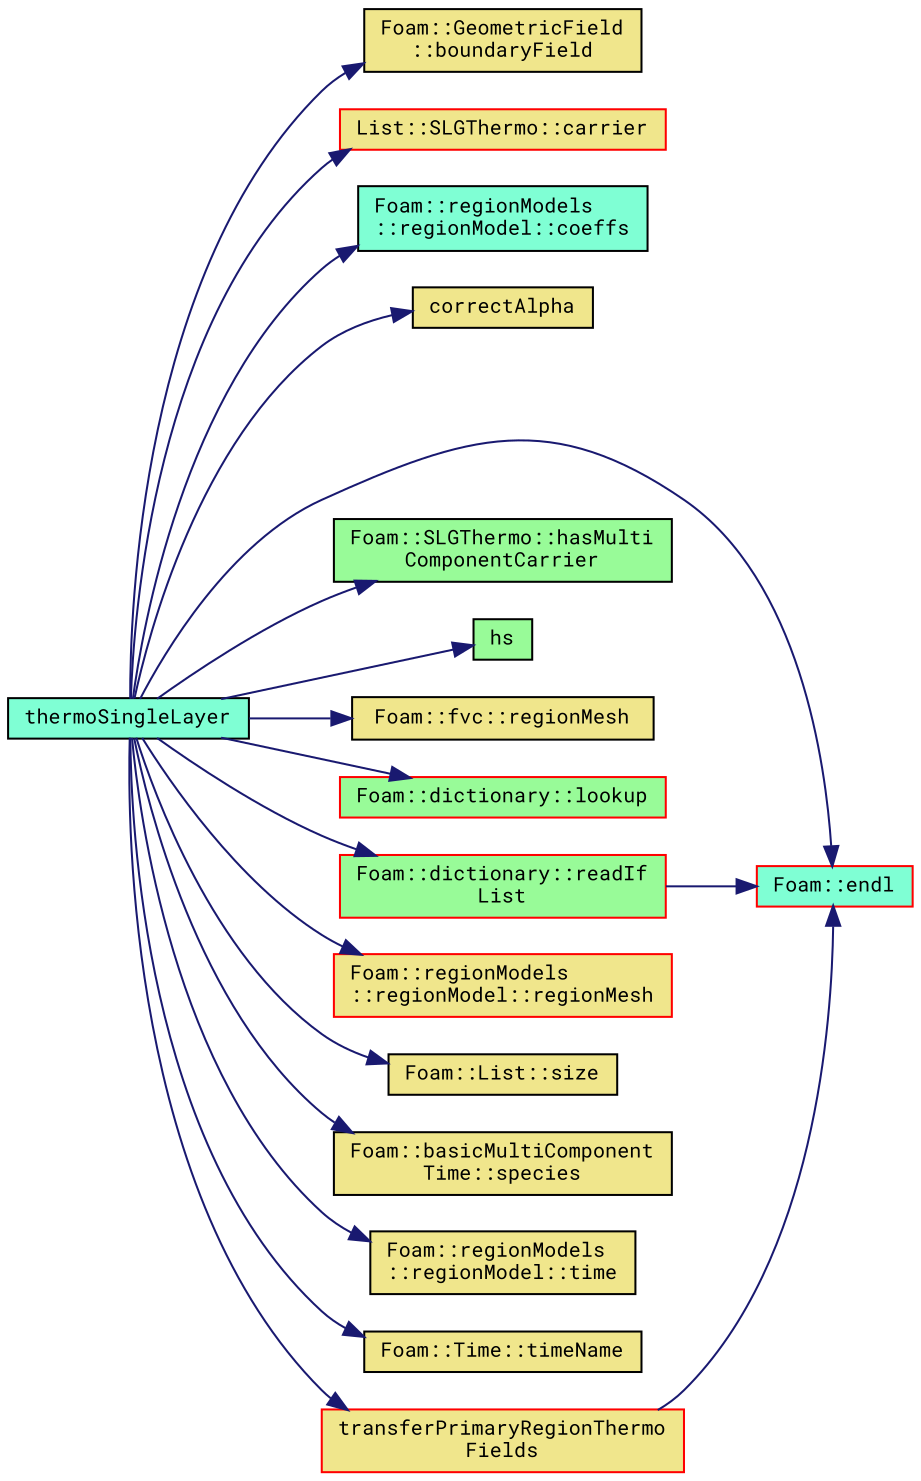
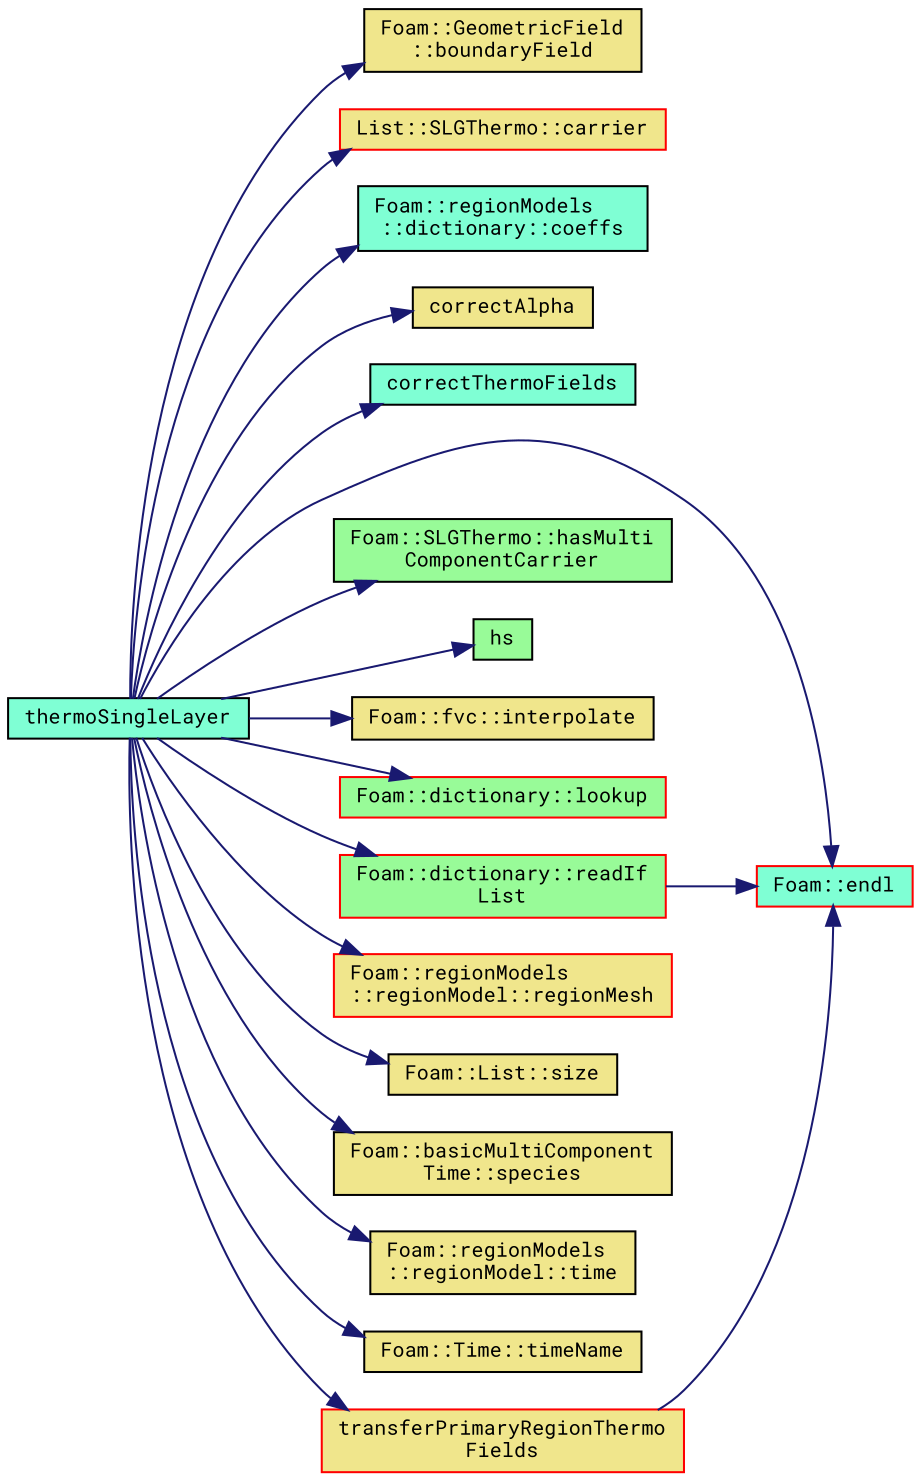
node "Foam::regionModels ::regionModel::coeffs": label "Foam::regionModels ::regionModel::coeffs" -> "Foam::regionModels ::dictionary::coeffs"
node "correctThermoFields": added
node "Foam::fvc::regionMesh": label "Foam::fvc::regionMesh" -> "Foam::fvc::interpolate"
